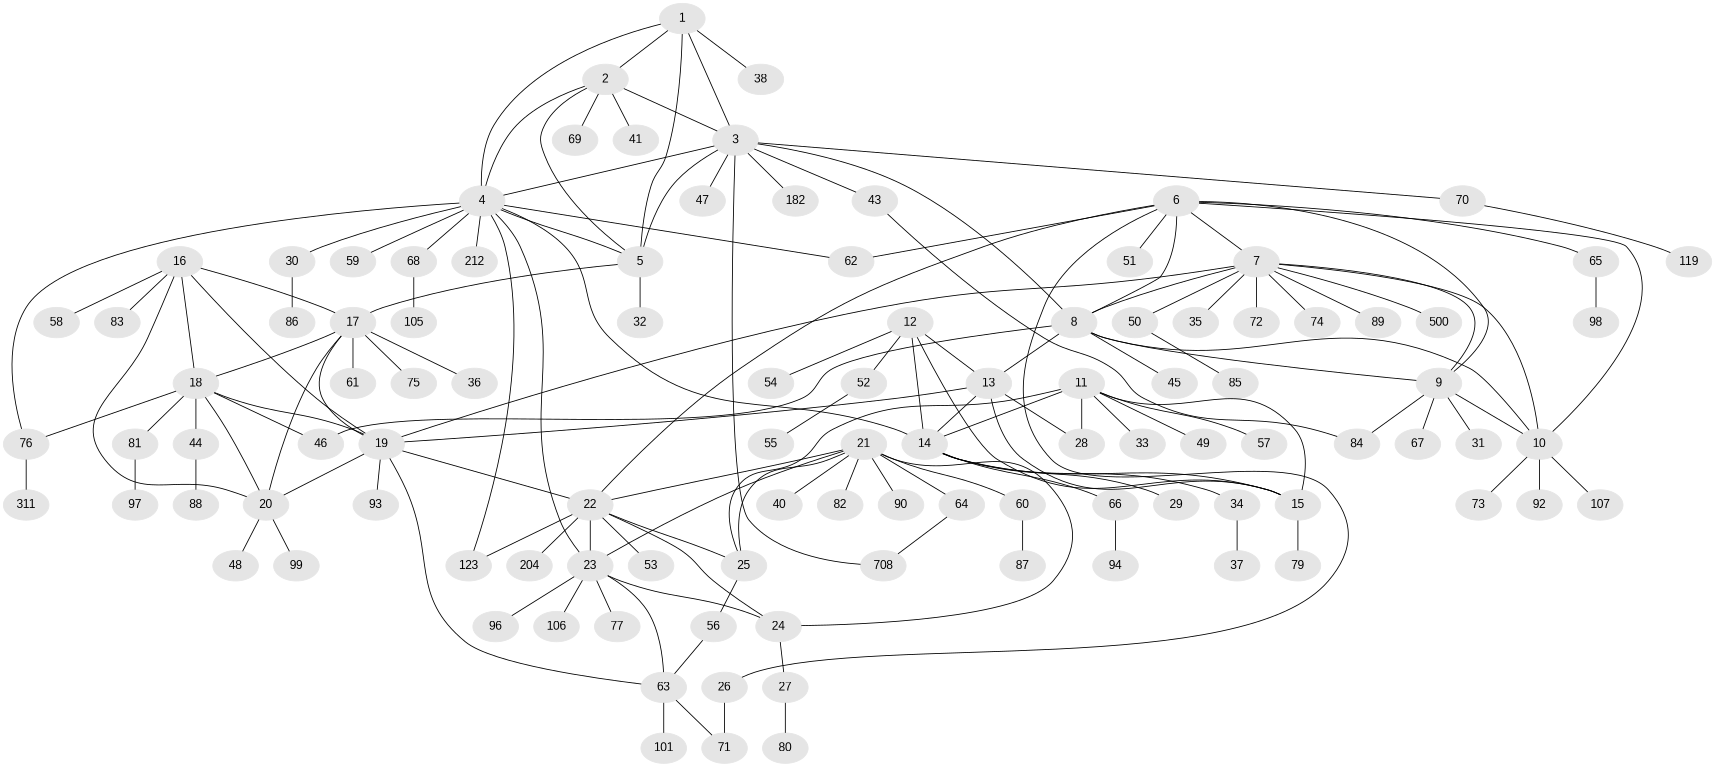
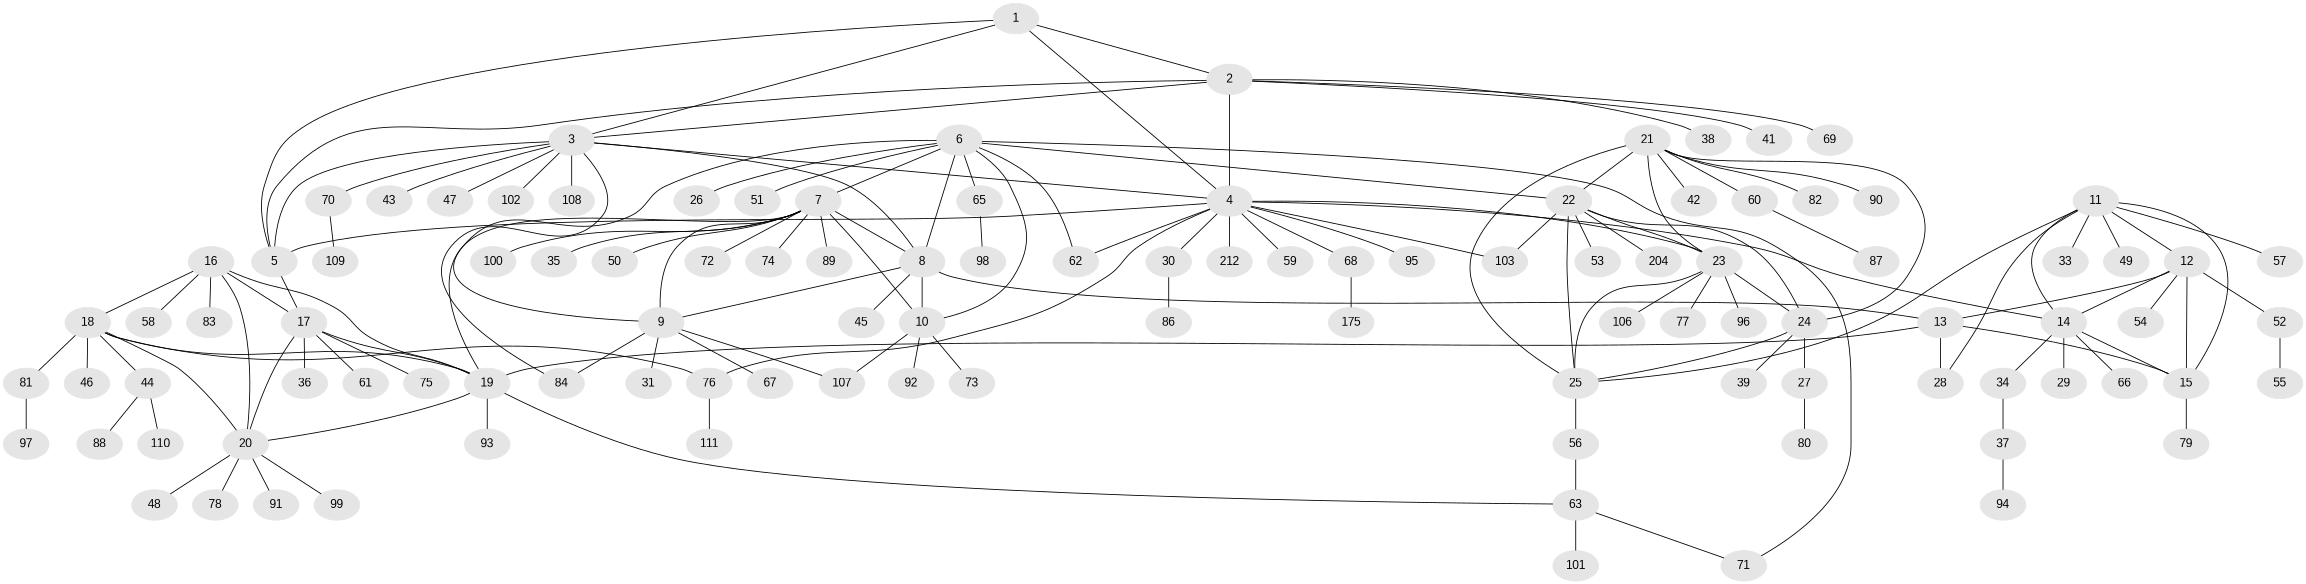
edge "1" -- "38": now "2" -- "38"
node "182": label "182" -> "102"
edge "11" -- "12": added
node "95": added
node "119": label "119" -> "109"
node "105": label "105" -> "175"
node "32": removed
node "500": label "500" -> "100"
edge "17" -- "18": removed
edge "43" -- "84": now "3" -- "84"
edge "24" -- "25": added
node "85": removed
node "39": added
edge "9" -- "10": now "9" -- "107"
edge "13" -- "14": removed
edge "8" -- "46": removed
node "110": added
edge "19" -- "22": removed
node "311": label "311" -> "111"
node "78": added
node "91": added
node "40": label "40" -> "42"
node "64": removed
edge "66" -- "94": now "37" -- "94"
node "123": label "123" -> "103"
node "708": label "708" -> "108"
edge "23" -- "63": now "23" -- "25"
edge "26" -- "71": now "6" -- "71"
